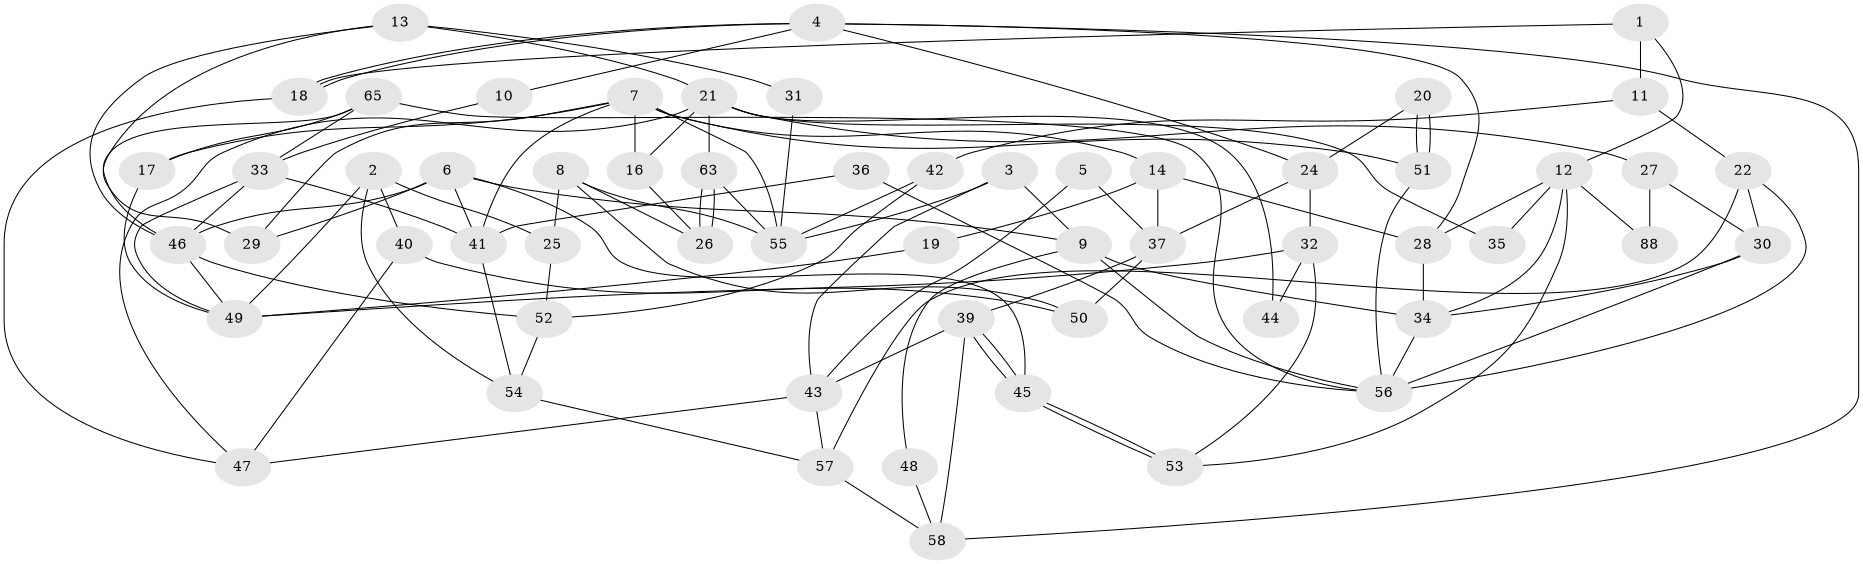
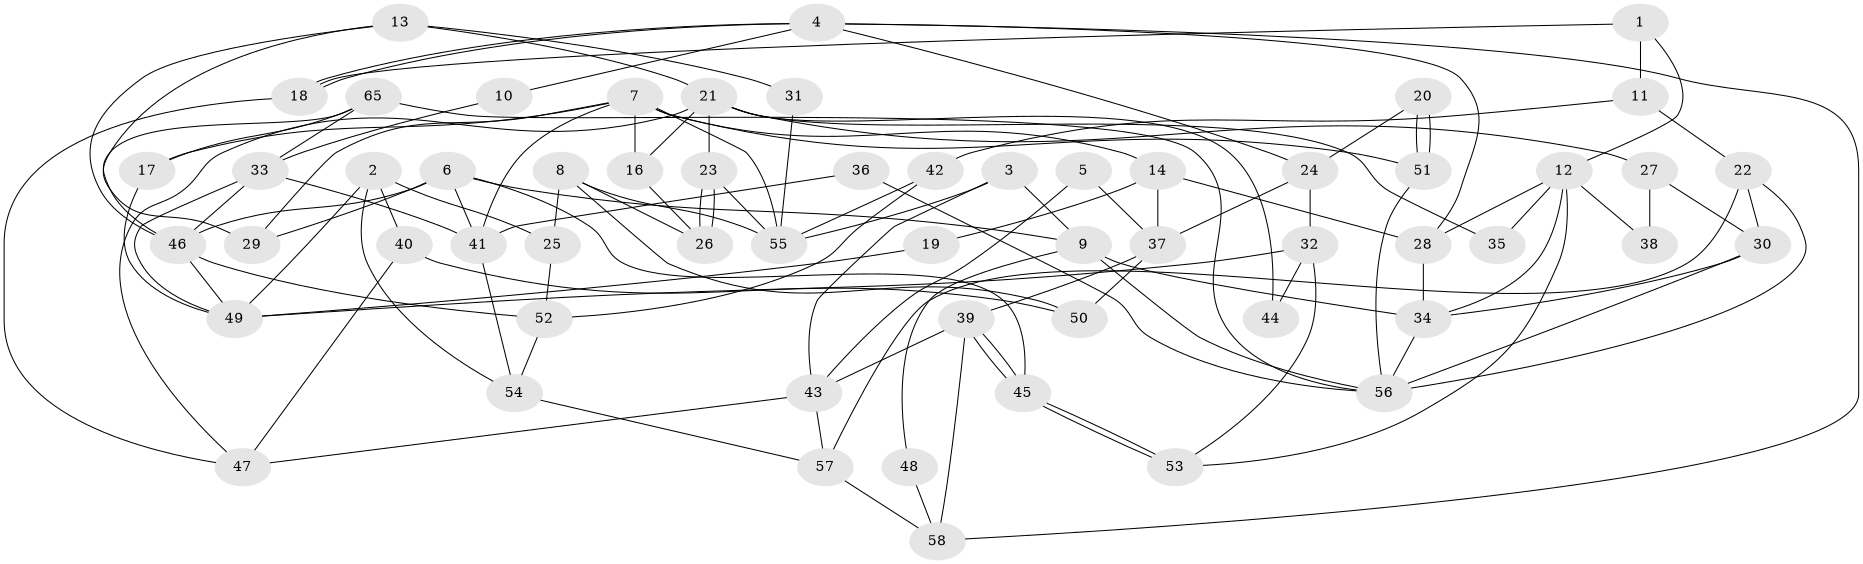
node "63": label "63" -> "23"
node "88": label "88" -> "38"
